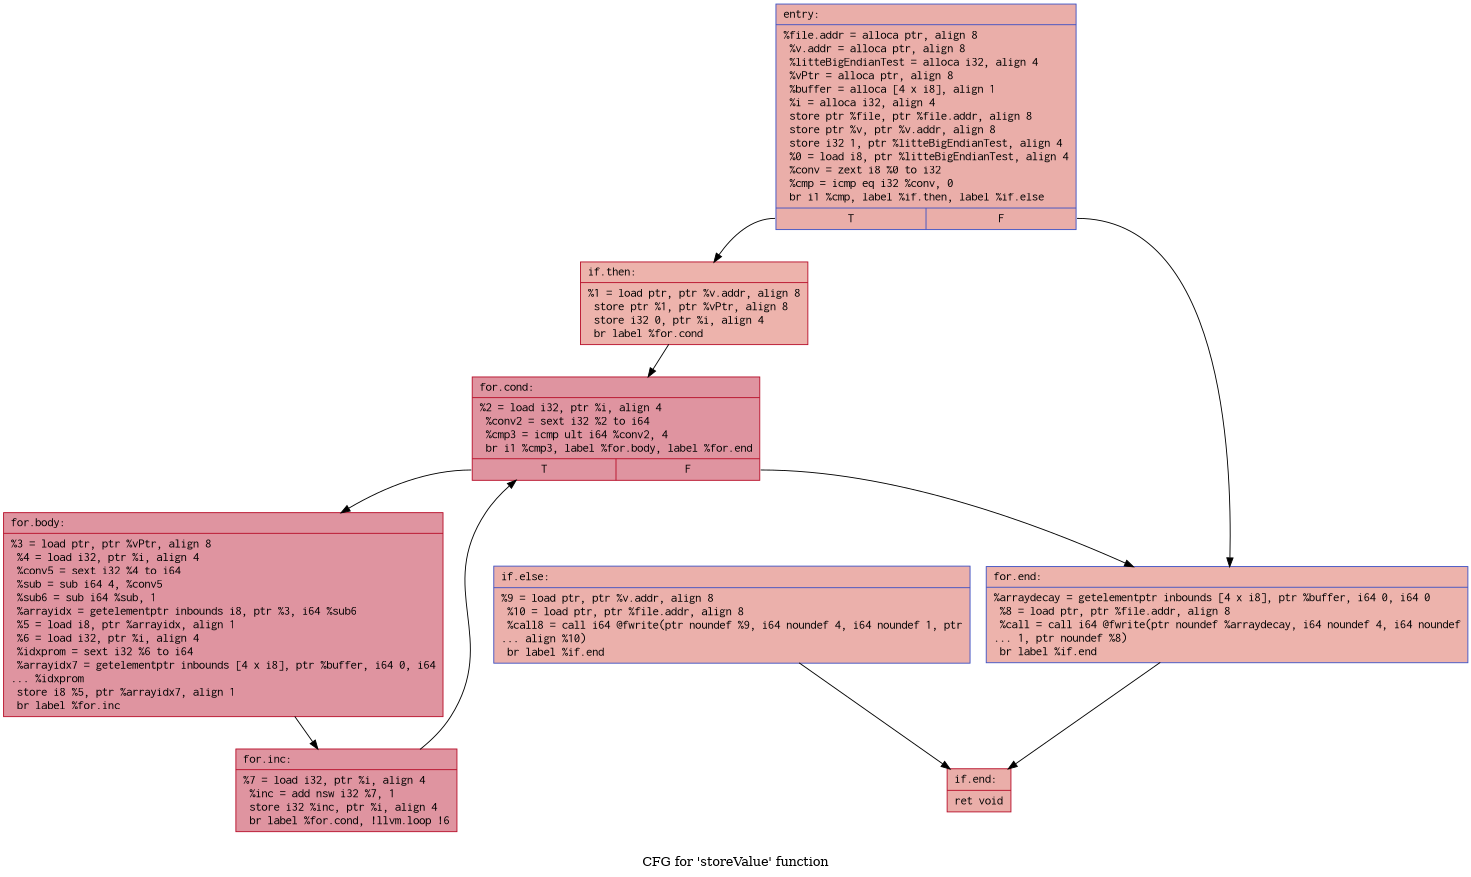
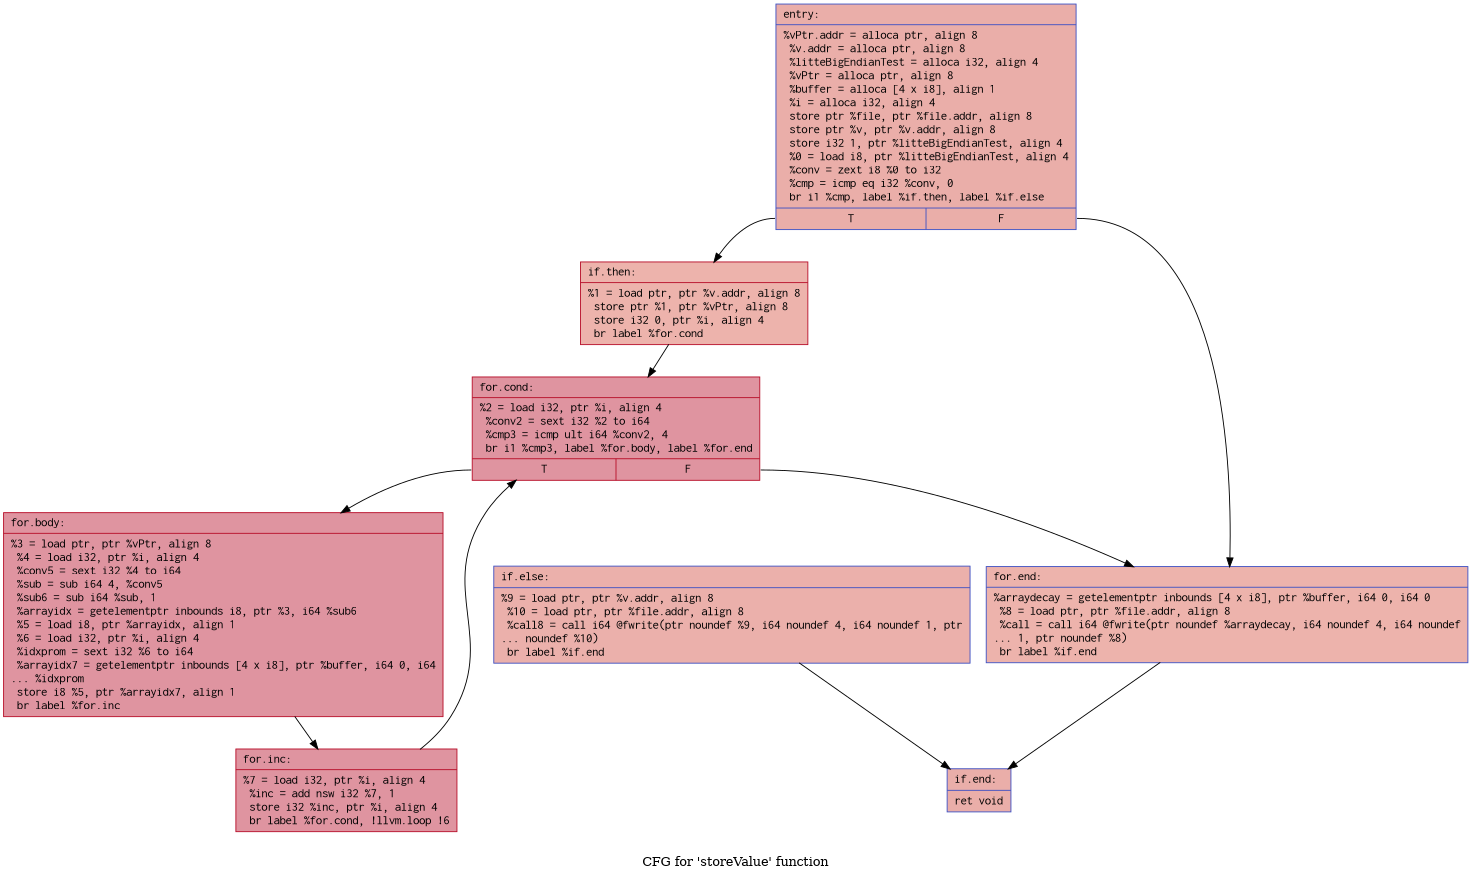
node "entry:": text "%file.addr = alloca ptr, align 8" -> "%vPtr.addr = alloca ptr, align 8"
node "if.else:": text "... align %10)" -> "... noundef %10)"
node "if.end:": color #b70d28ff -> #3d50c3ff
